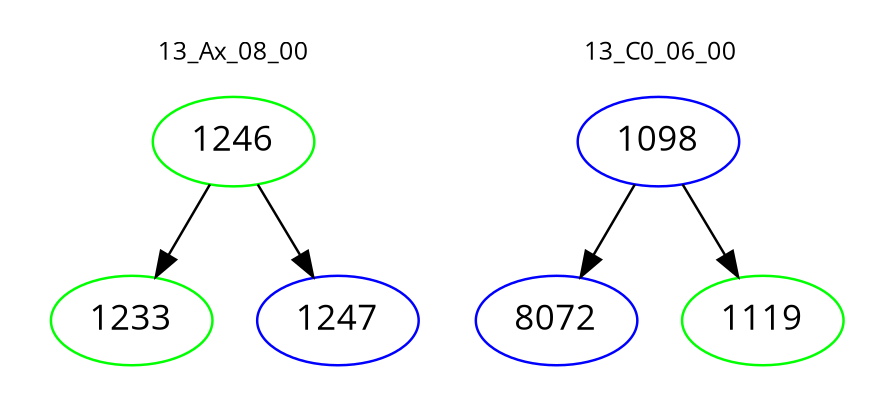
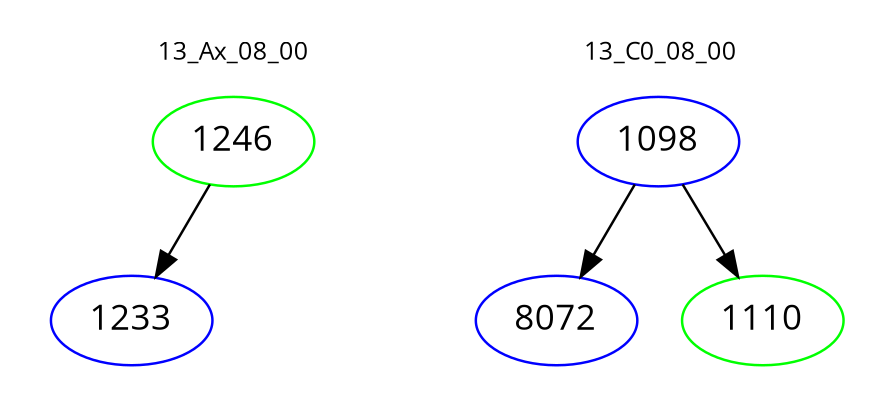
cluster "13_C0_06_00": label "13_C0_06_00" -> "13_C0_08_00"
node "1233": color green -> blue
node "1247": removed
node "1119": label "1119" -> "1110"
